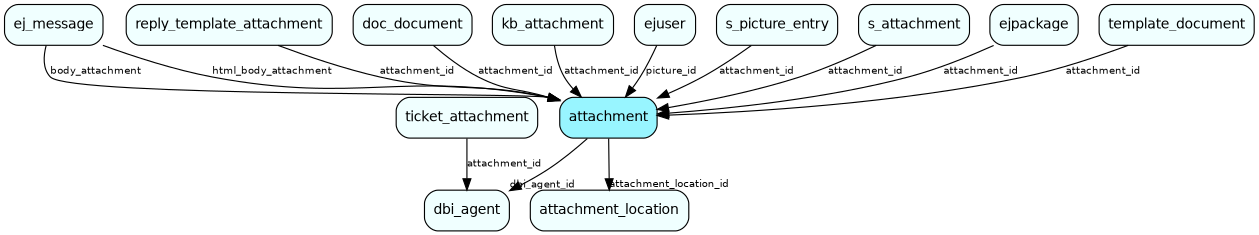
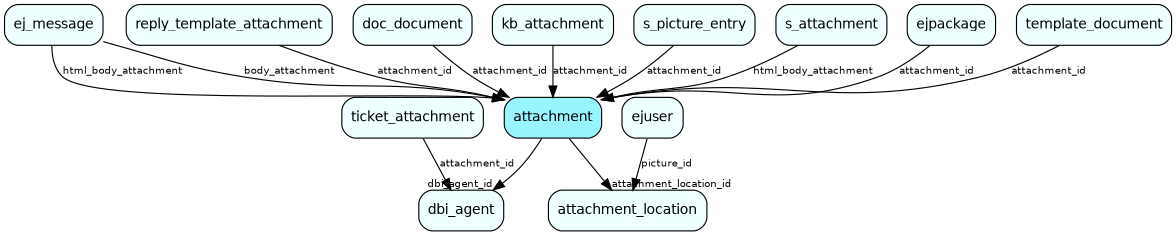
edge "ejuser" -> "attachment": now "ejuser" -> "attachment_location"
edge "s_attachment" -> "attachment": label "attachment_id" -> "html_body_attachment"
